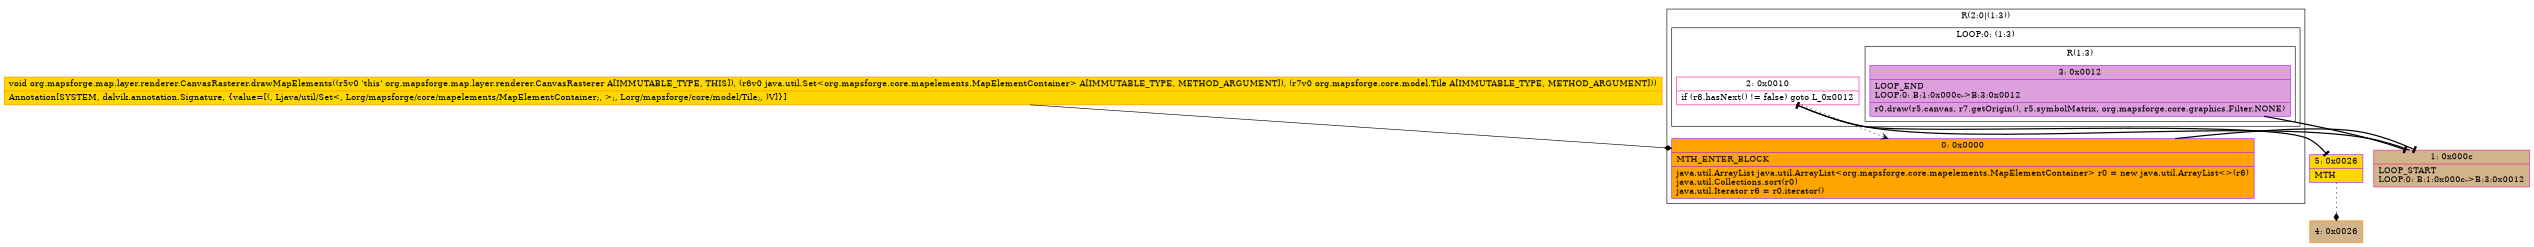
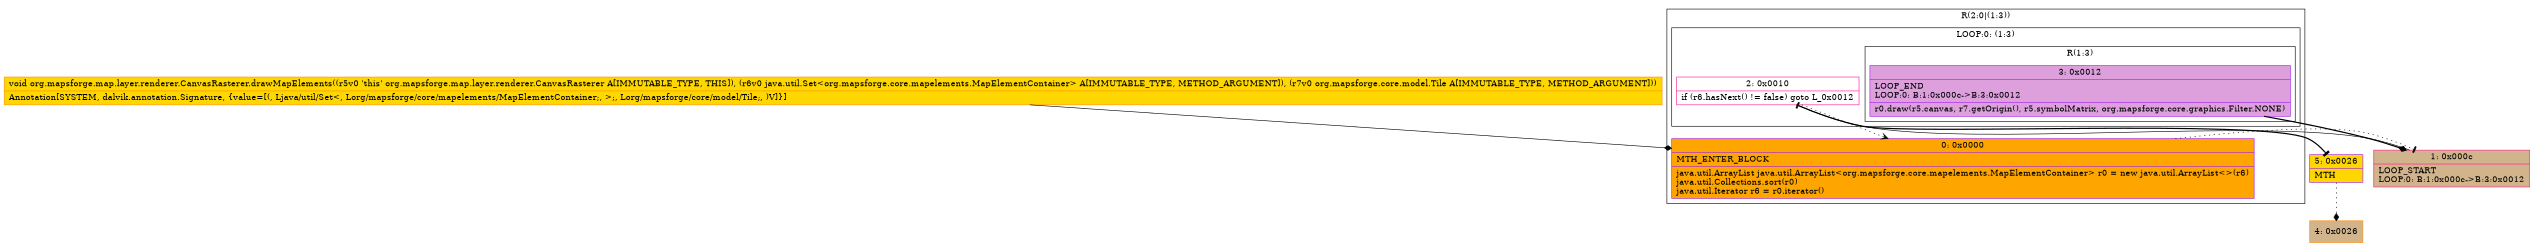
edge "3: 0x0012" -> "1: 0x000c": arrowhead tee -> diamond
edge "0: 0x0000" -> "1: 0x000c": style bold -> dotted
edge "1: 0x000c" -> "2: 0x0010": style bold -> solid
